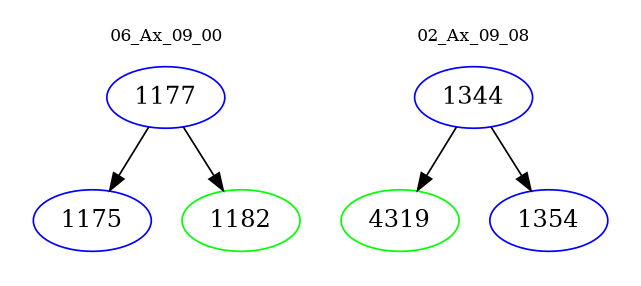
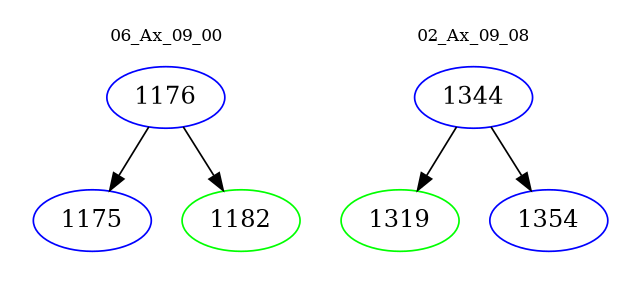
node "1177": label "1177" -> "1176"
node "4319": label "4319" -> "1319"
